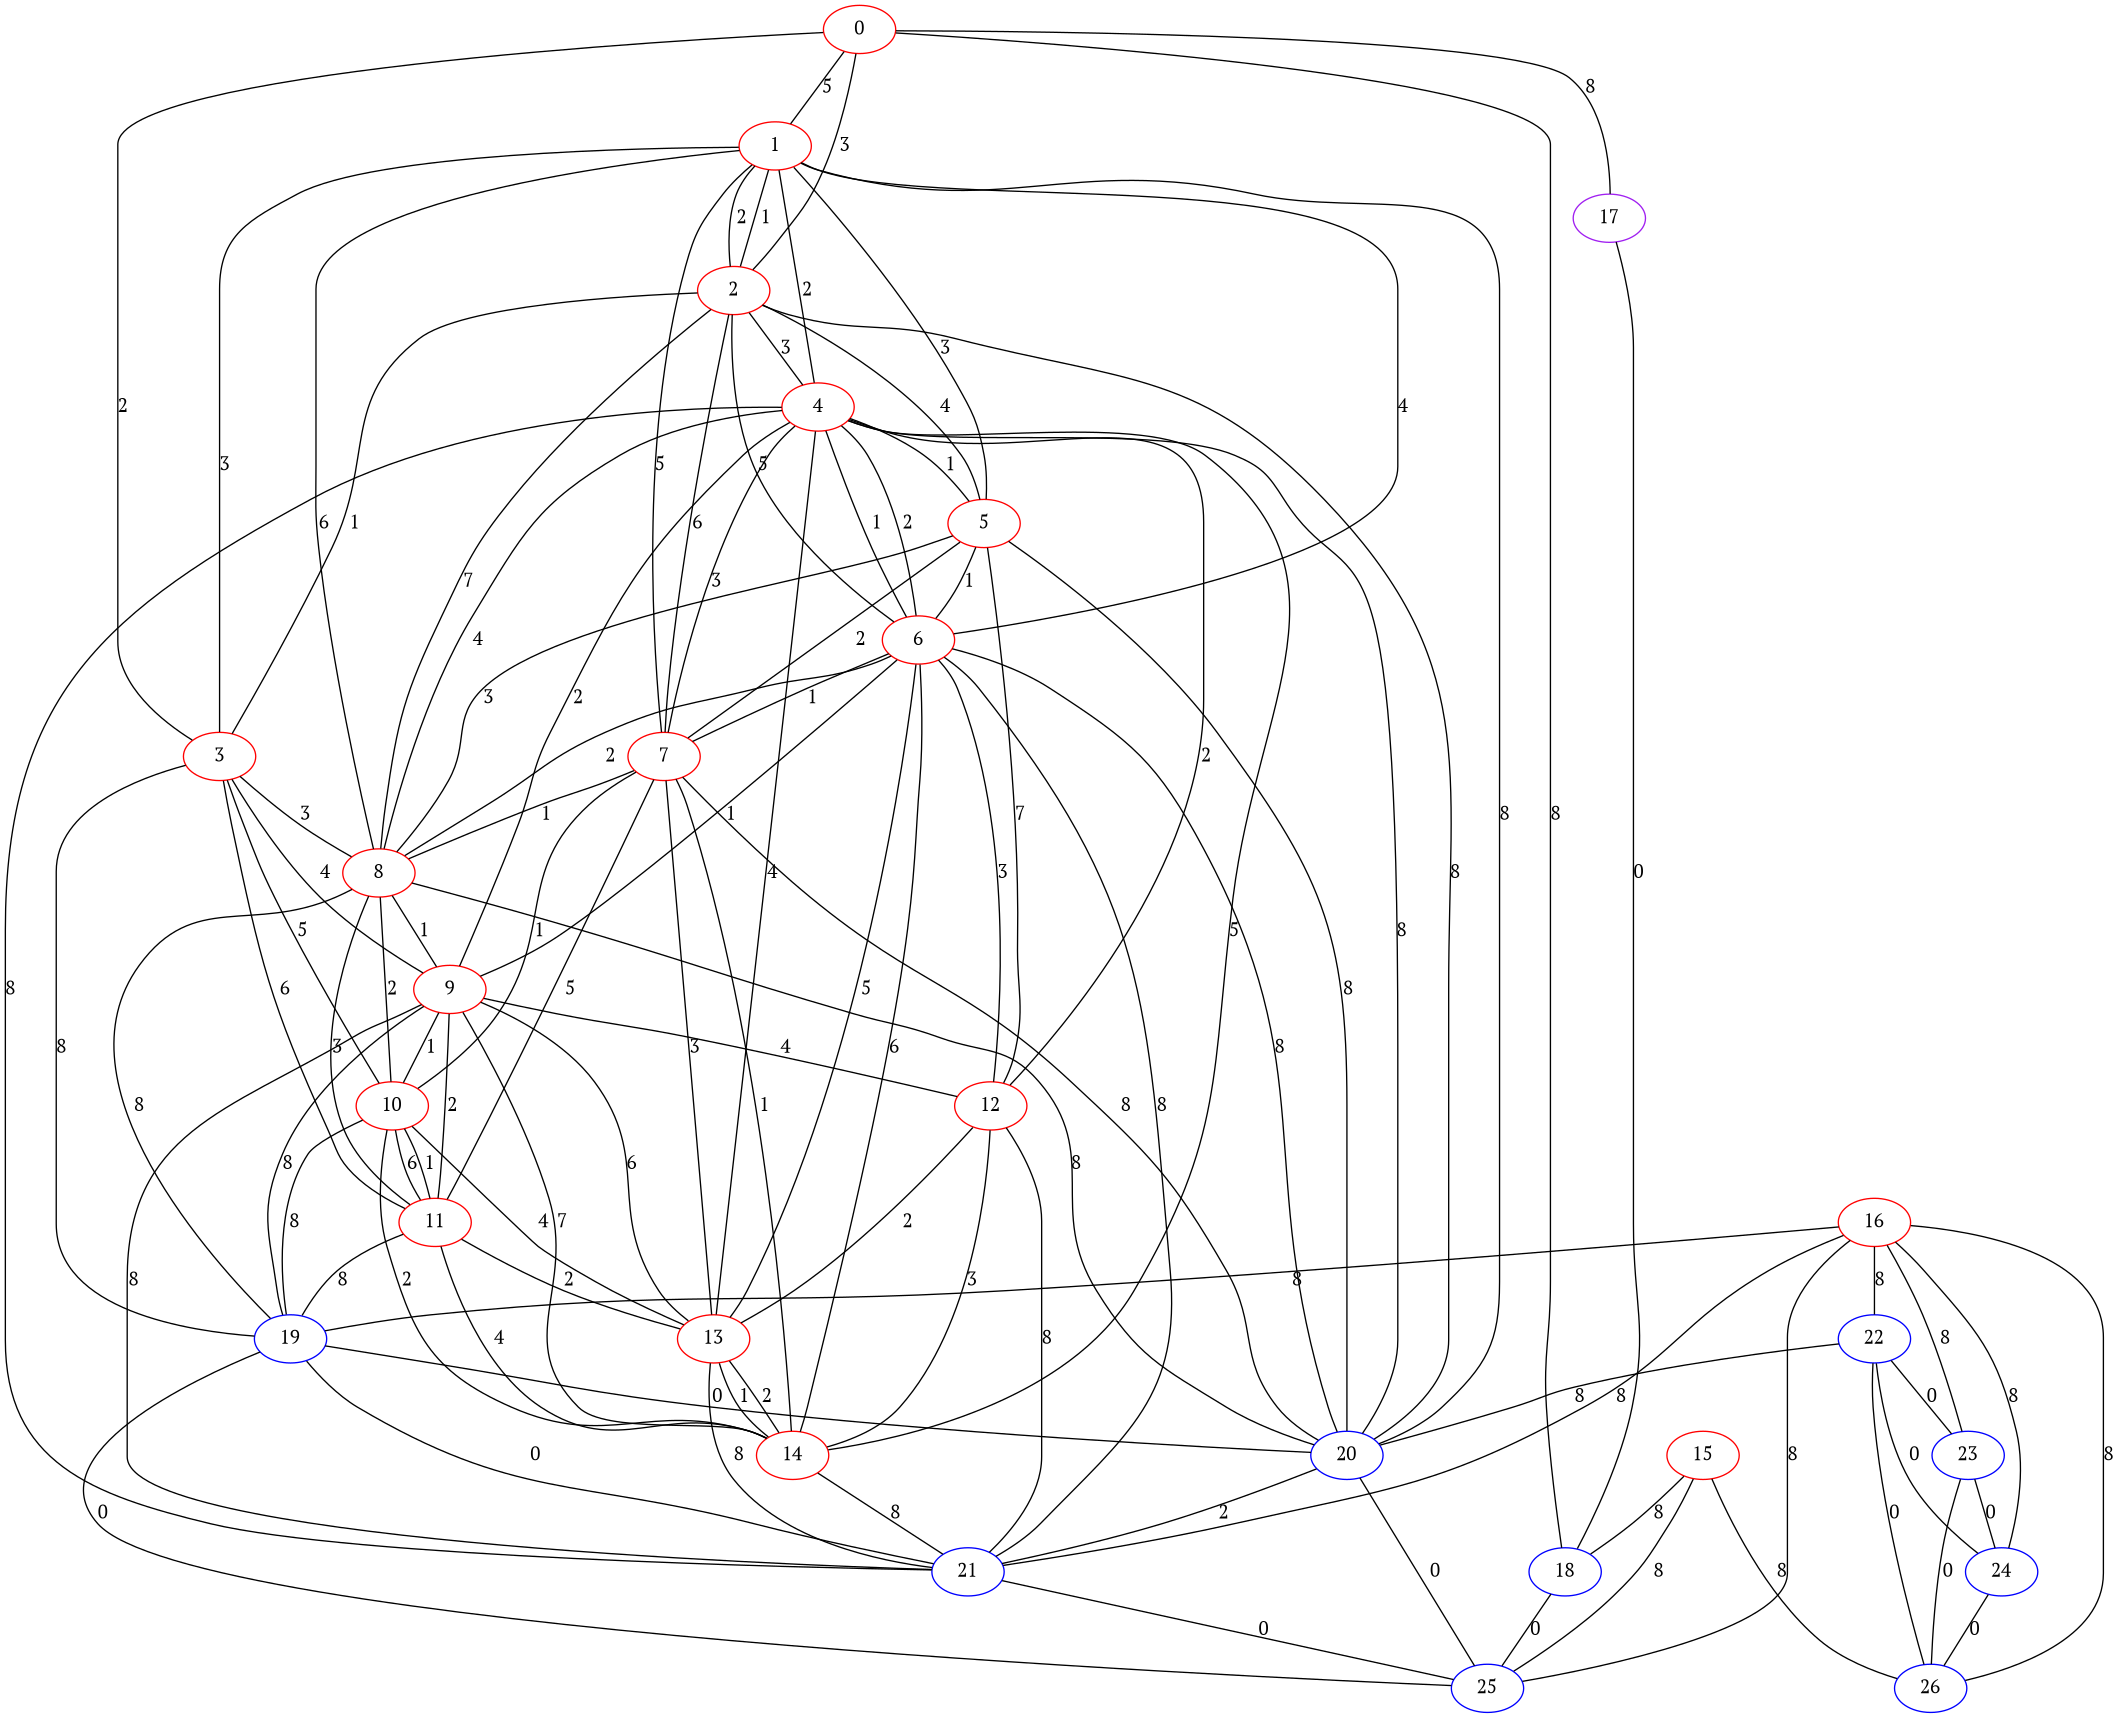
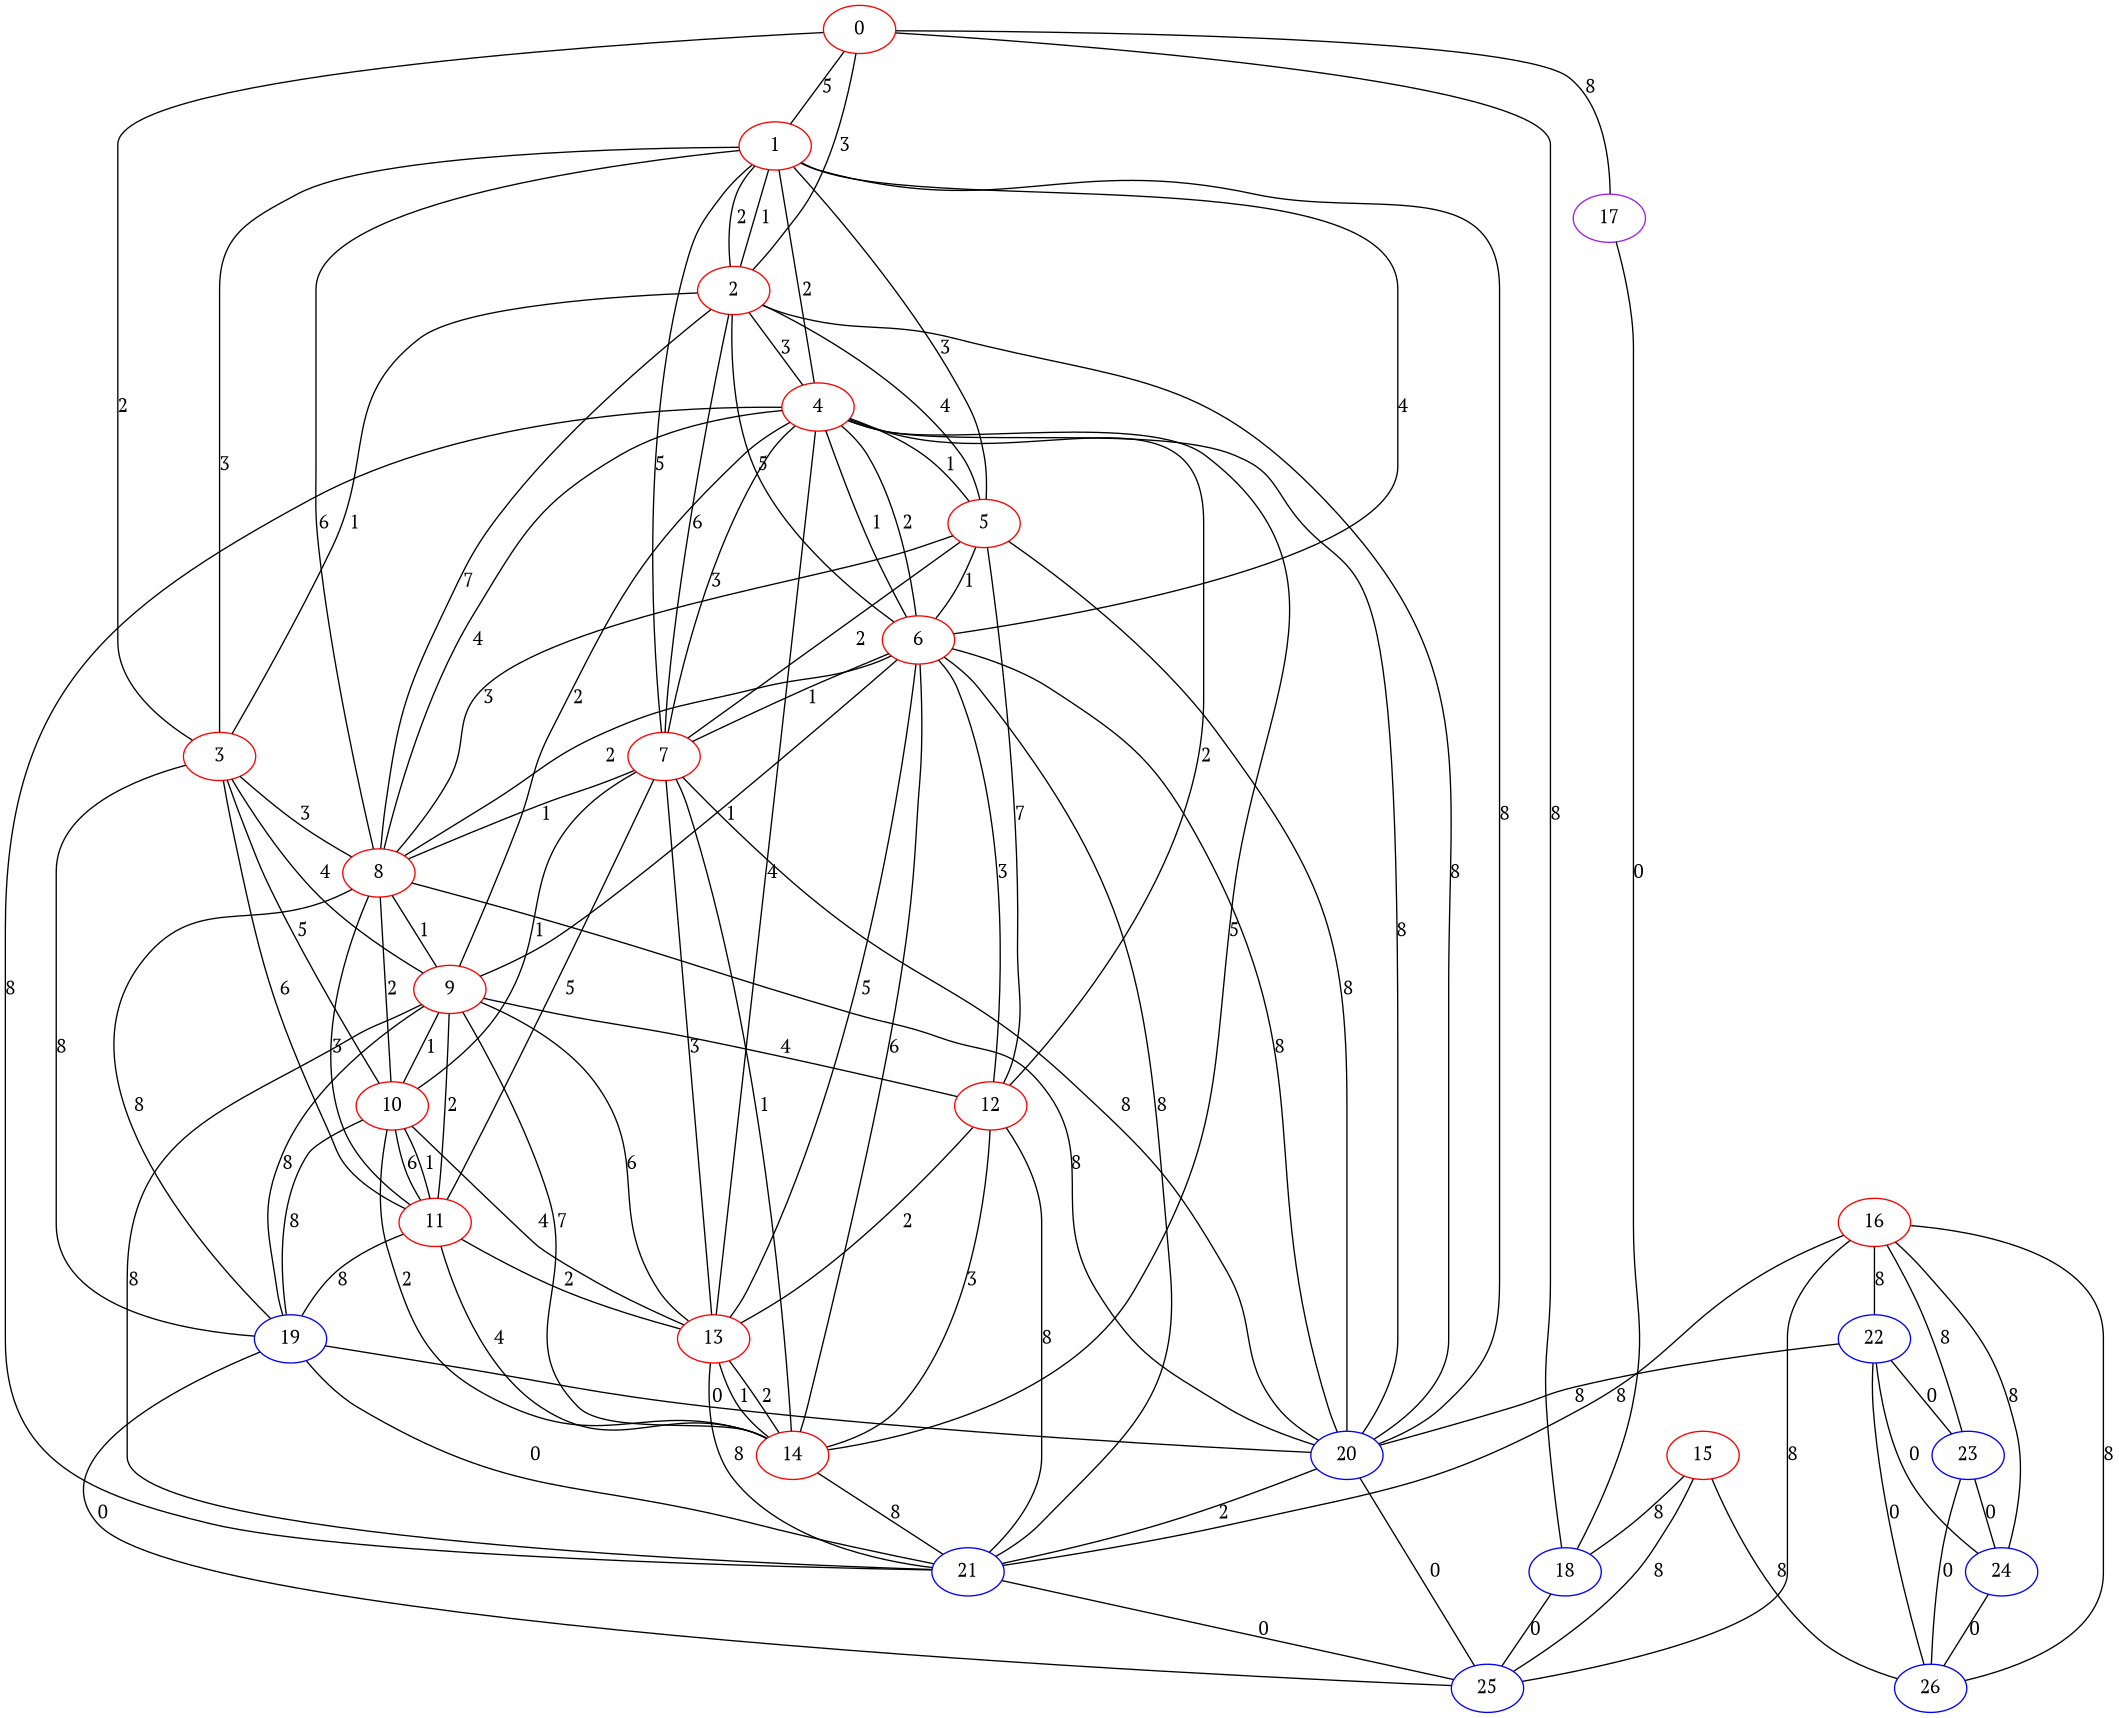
edge "16" -- "19": removed, label "8"
